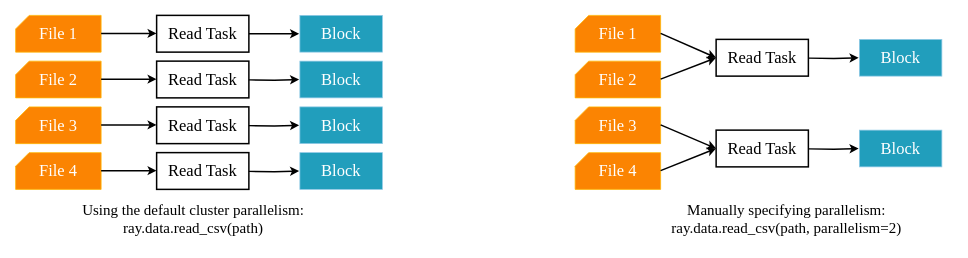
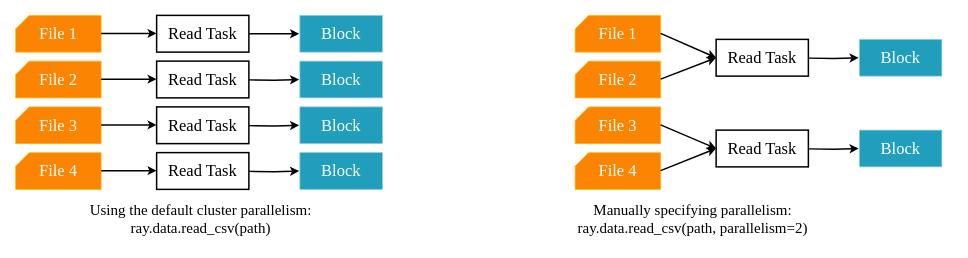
node "Using the default cluster parallelism: ray.data.read_csv(path)": moved (193, 219) -> (201, 219)
node "Manually specifying parallelism: ray.data.read_csv(path, parallelism=2)": moved (786, 219) -> (693, 219)
